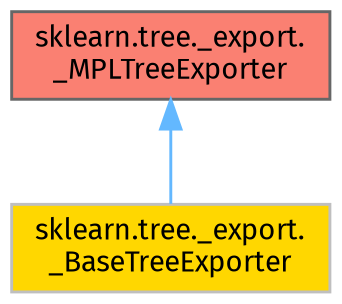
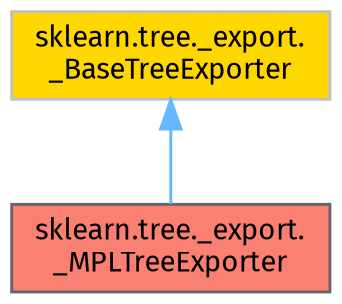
edge "sklearn.tree._export. _BaseTreeExporter" -> "sklearn.tree._export. _MPLTreeExporter": reversed
